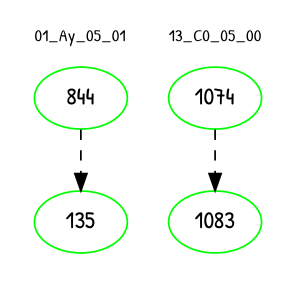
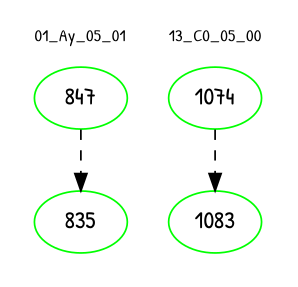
node "844": label "844" -> "847"
node "135": label "135" -> "835"
